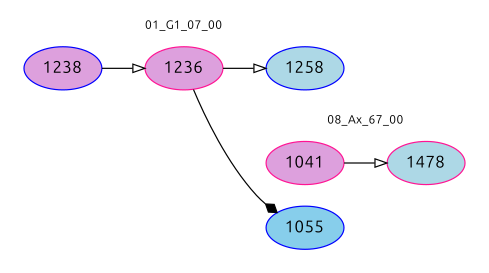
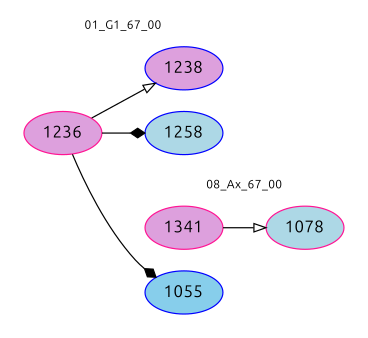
cluster "01_G1_07_00": label "01_G1_07_00" -> "01_G1_67_00"
edge "1238" -> "1236": reversed
edge "1236" -> "1258": arrowhead onormal -> diamond
node "1041": label "1041" -> "1341"
node "1478": label "1478" -> "1078"
